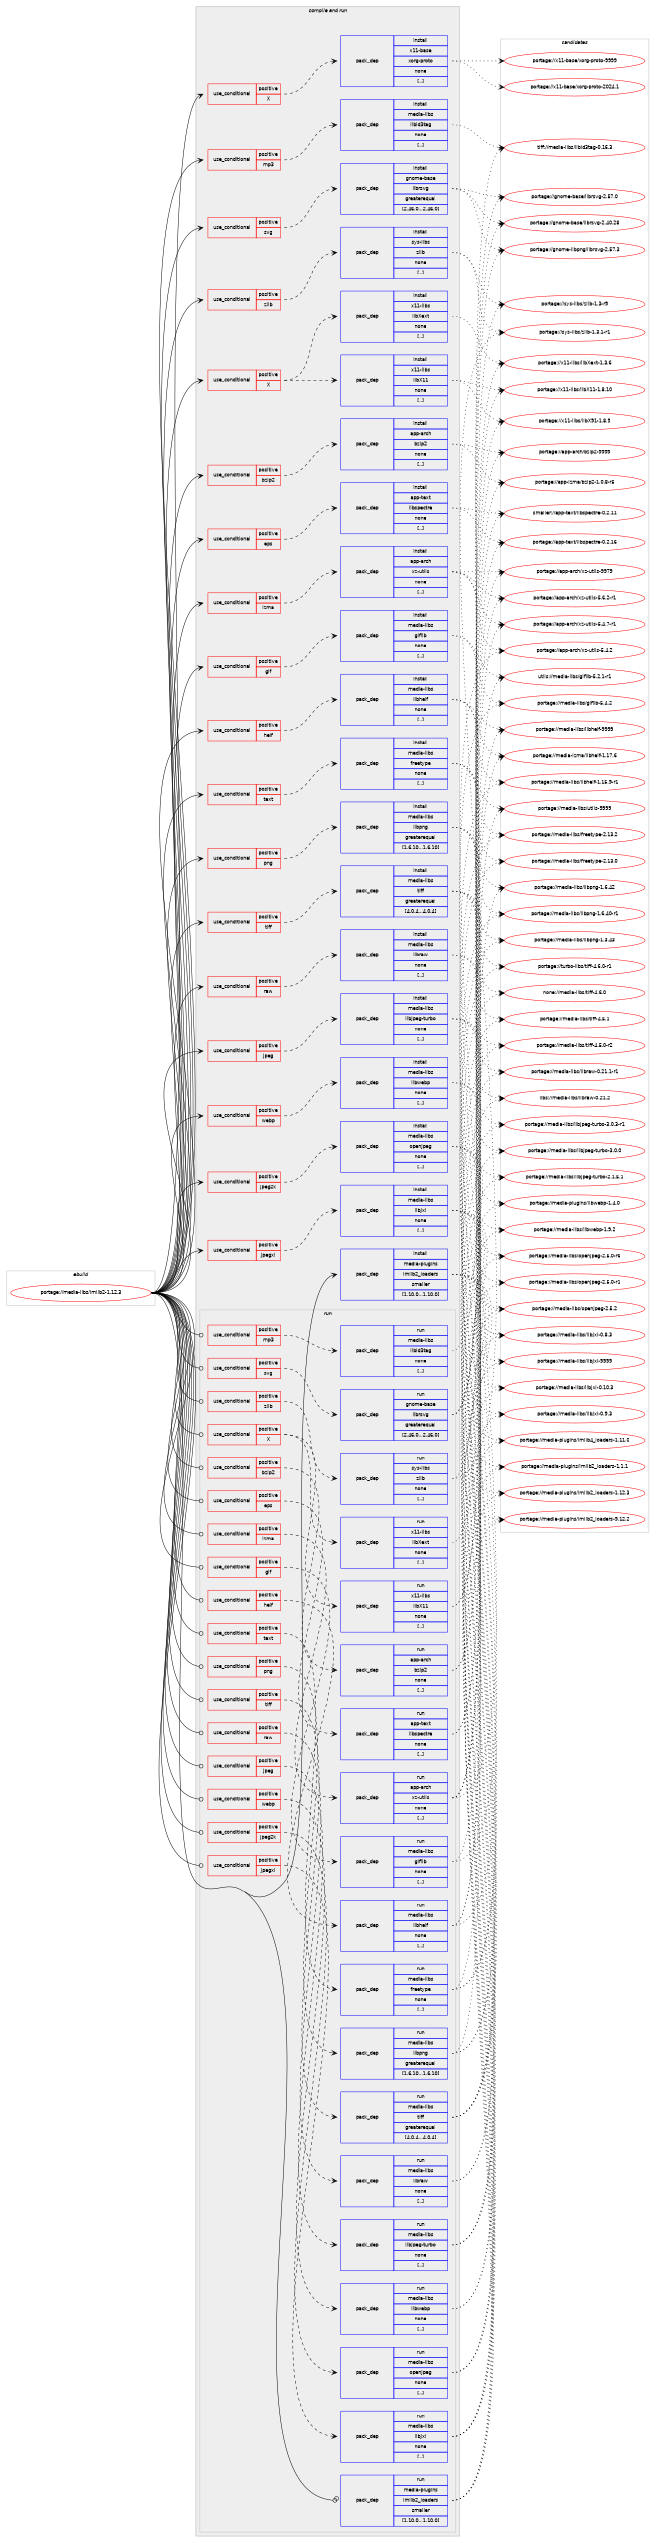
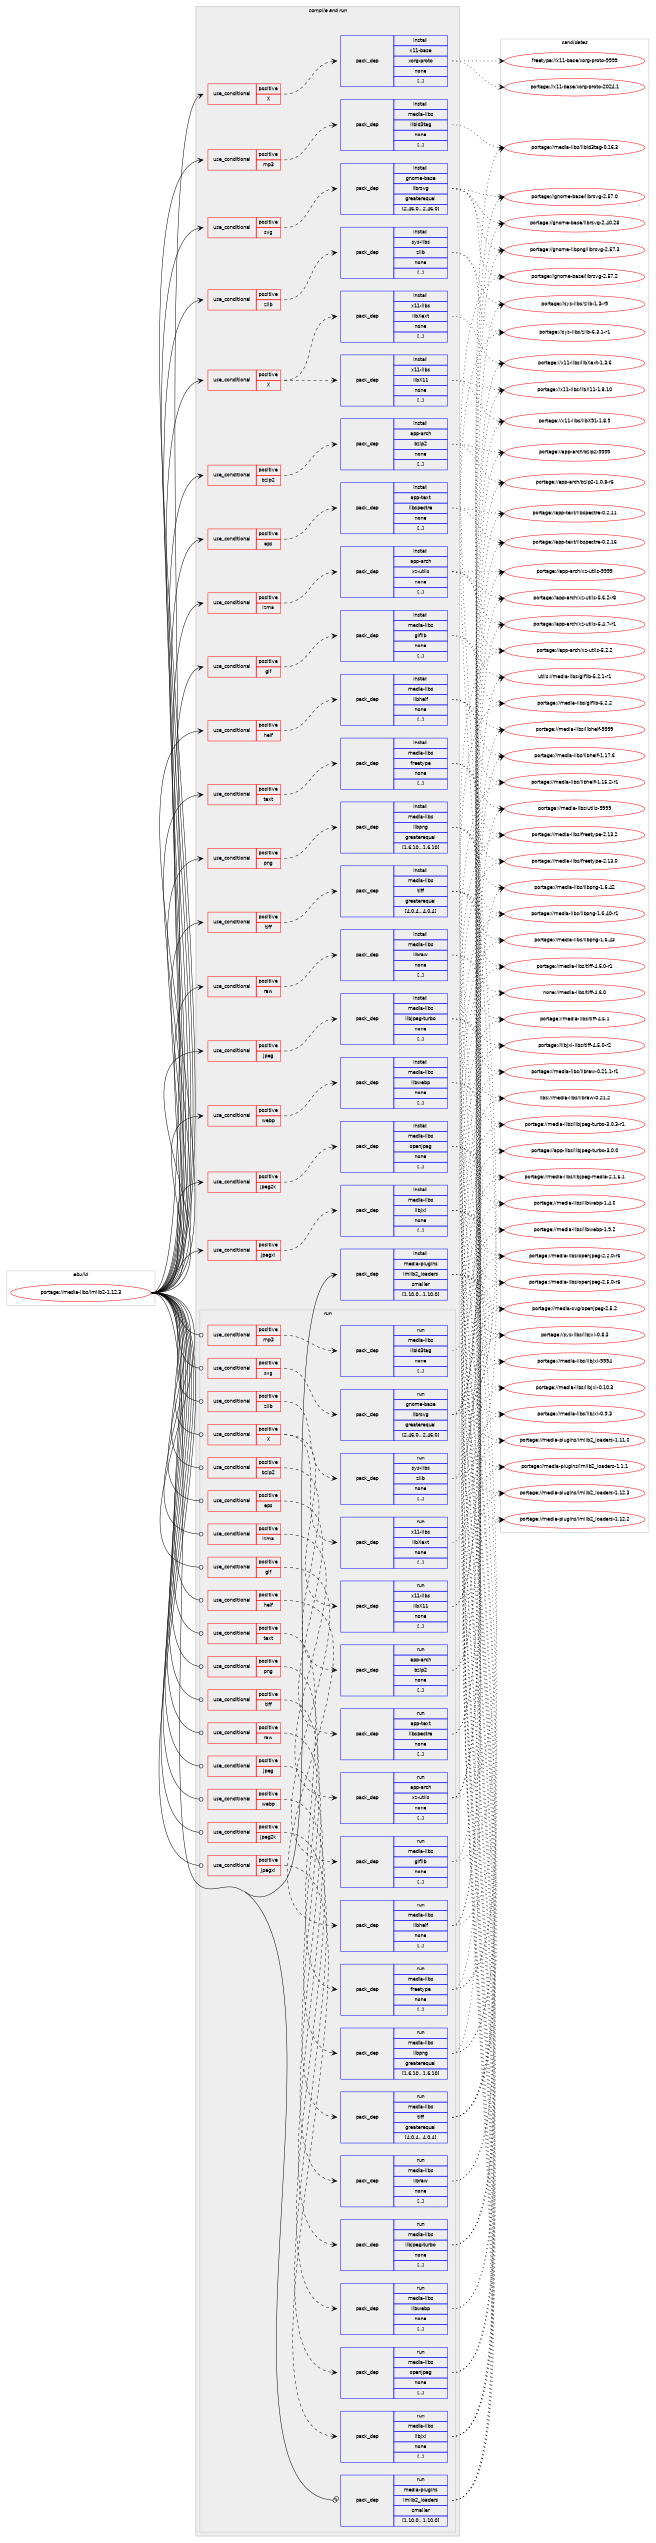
node "portage://x11-base/xorg-proto-9999": label "portage://x11-base/xorg-proto-9999" -> "freetype://x11-base/xorg-proto-9999"
node "tiff://media-libs/libid3tag-0.16.3": label "tiff://media-libs/libid3tag-0.16.3" -> "portage://media-libs/libid3tag-0.16.3"
node "portage://gnome-base/librsvg-2.57.2": added
node "portage://sys-libs/zlib-1.3.1-r1": label "portage://sys-libs/zlib-1.3.1-r1" -> "portage://sys-libs/zlib-6.3.1-r1"
node "portage://app-lzma/bzip2-1.0.8-r5": label "portage://app-lzma/bzip2-1.0.8-r5" -> "portage://app-arch/bzip2-1.0.8-r5"
node "smaller://app-text/libspectre-0.2.11": label "smaller://app-text/libspectre-0.2.11" -> "portage://app-text/libspectre-0.2.11"
node "portage://app-arch/xz-utils-9979": label "portage://app-arch/xz-utils-9979" -> "portage://app-arch/xz-utils-9999"
node "portage://app-arch/xz-utils-5.6.2-r1": label "portage://app-arch/xz-utils-5.6.2-r1" -> "portage://app-arch/xz-utils-5.6.2-r8"
node "portage://app-arch/xz-utils-5.4.2": label "portage://app-arch/xz-utils-5.4.2" -> "portage://app-arch/xz-utils-5.2.2"
node "portage://media-libs/giflib-5.4.2": label "portage://media-libs/giflib-5.4.2" -> "portage://media-libs/giflib-5.2.2"
node "portage://media-lzma/libheif-1.17.6": label "portage://media-lzma/libheif-1.17.6" -> "portage://media-libs/libheif-1.17.6"
node "portage://media-libs/libheif-1.15.9-r1": label "portage://media-libs/libheif-1.15.9-r1" -> "portage://media-libs/libheif-1.15.2-r1"
node "portage://media-libs/libpng-1.3.43": label "portage://media-libs/libpng-1.3.43" -> "portage://media-libs/libpng-1.6.43"
node "portage://turbo-libs/tiff-4.6.0-r1": label "portage://turbo-libs/tiff-4.6.0-r1" -> "portage://media-libs/tiff-4.6.0-r1"
node "portage://media-libs/tiff-4.5.0-r2": label "portage://media-libs/tiff-4.5.0-r2" -> "portage://libjxl-libs/tiff-4.5.0-r2"
node "portage://media-libs/libjpeg-turbo-3.0.0": label "portage://media-libs/libjpeg-turbo-3.0.0" -> "portage://app-libs/libjpeg-turbo-3.0.0"
node "portage://media-libs/libjpeg-turbo-2.1.5.1": label "portage://media-libs/libjpeg-turbo-2.1.5.1" -> "portage://media-libs/libjpeg-media-2.1.5.1"
node "portage://media-plugins/libwebp-1.4.0": label "portage://media-plugins/libwebp-1.4.0" -> "portage://media-libs/libwebp-1.4.0"
node "portage://media-libs/openjpeg-2.5.0-r6": label "portage://media-libs/openjpeg-2.5.0-r6" -> "portage://media-libs/openjpeg-2.2.0-r6"
node "portage://media-libs/openjpeg-2.5.0-r1": label "portage://media-libs/openjpeg-2.5.0-r1" -> "portage://media-libs/openjpeg-2.5.0-r5"
node "portage://media-libs/openjpeg-2.5.2": label "portage://media-libs/openjpeg-2.5.2" -> "portage://media-svg/openjpeg-2.5.2"
node "portage://media-libs/libjxl-0.8.3": label "portage://media-libs/libjxl-0.8.3" -> "portage://sys-libs/libjxl-0.8.3"
node "portage://media-libs/libjxl-9999": label "portage://media-libs/libjxl-9999" -> "portage://media-libs/libjxl-9994"
node "portage://media-plugins/imlib4_loaders-1.11.0": label "portage://media-plugins/imlib4_loaders-1.11.0" -> "portage://media-plugins/imlib2_loaders-1.11.0"
node "portage://media-plugins/imlib2_loaders-9.12.2": label "portage://media-plugins/imlib2_loaders-9.12.2" -> "portage://media-plugins/imlib2_loaders-1.12.2"
